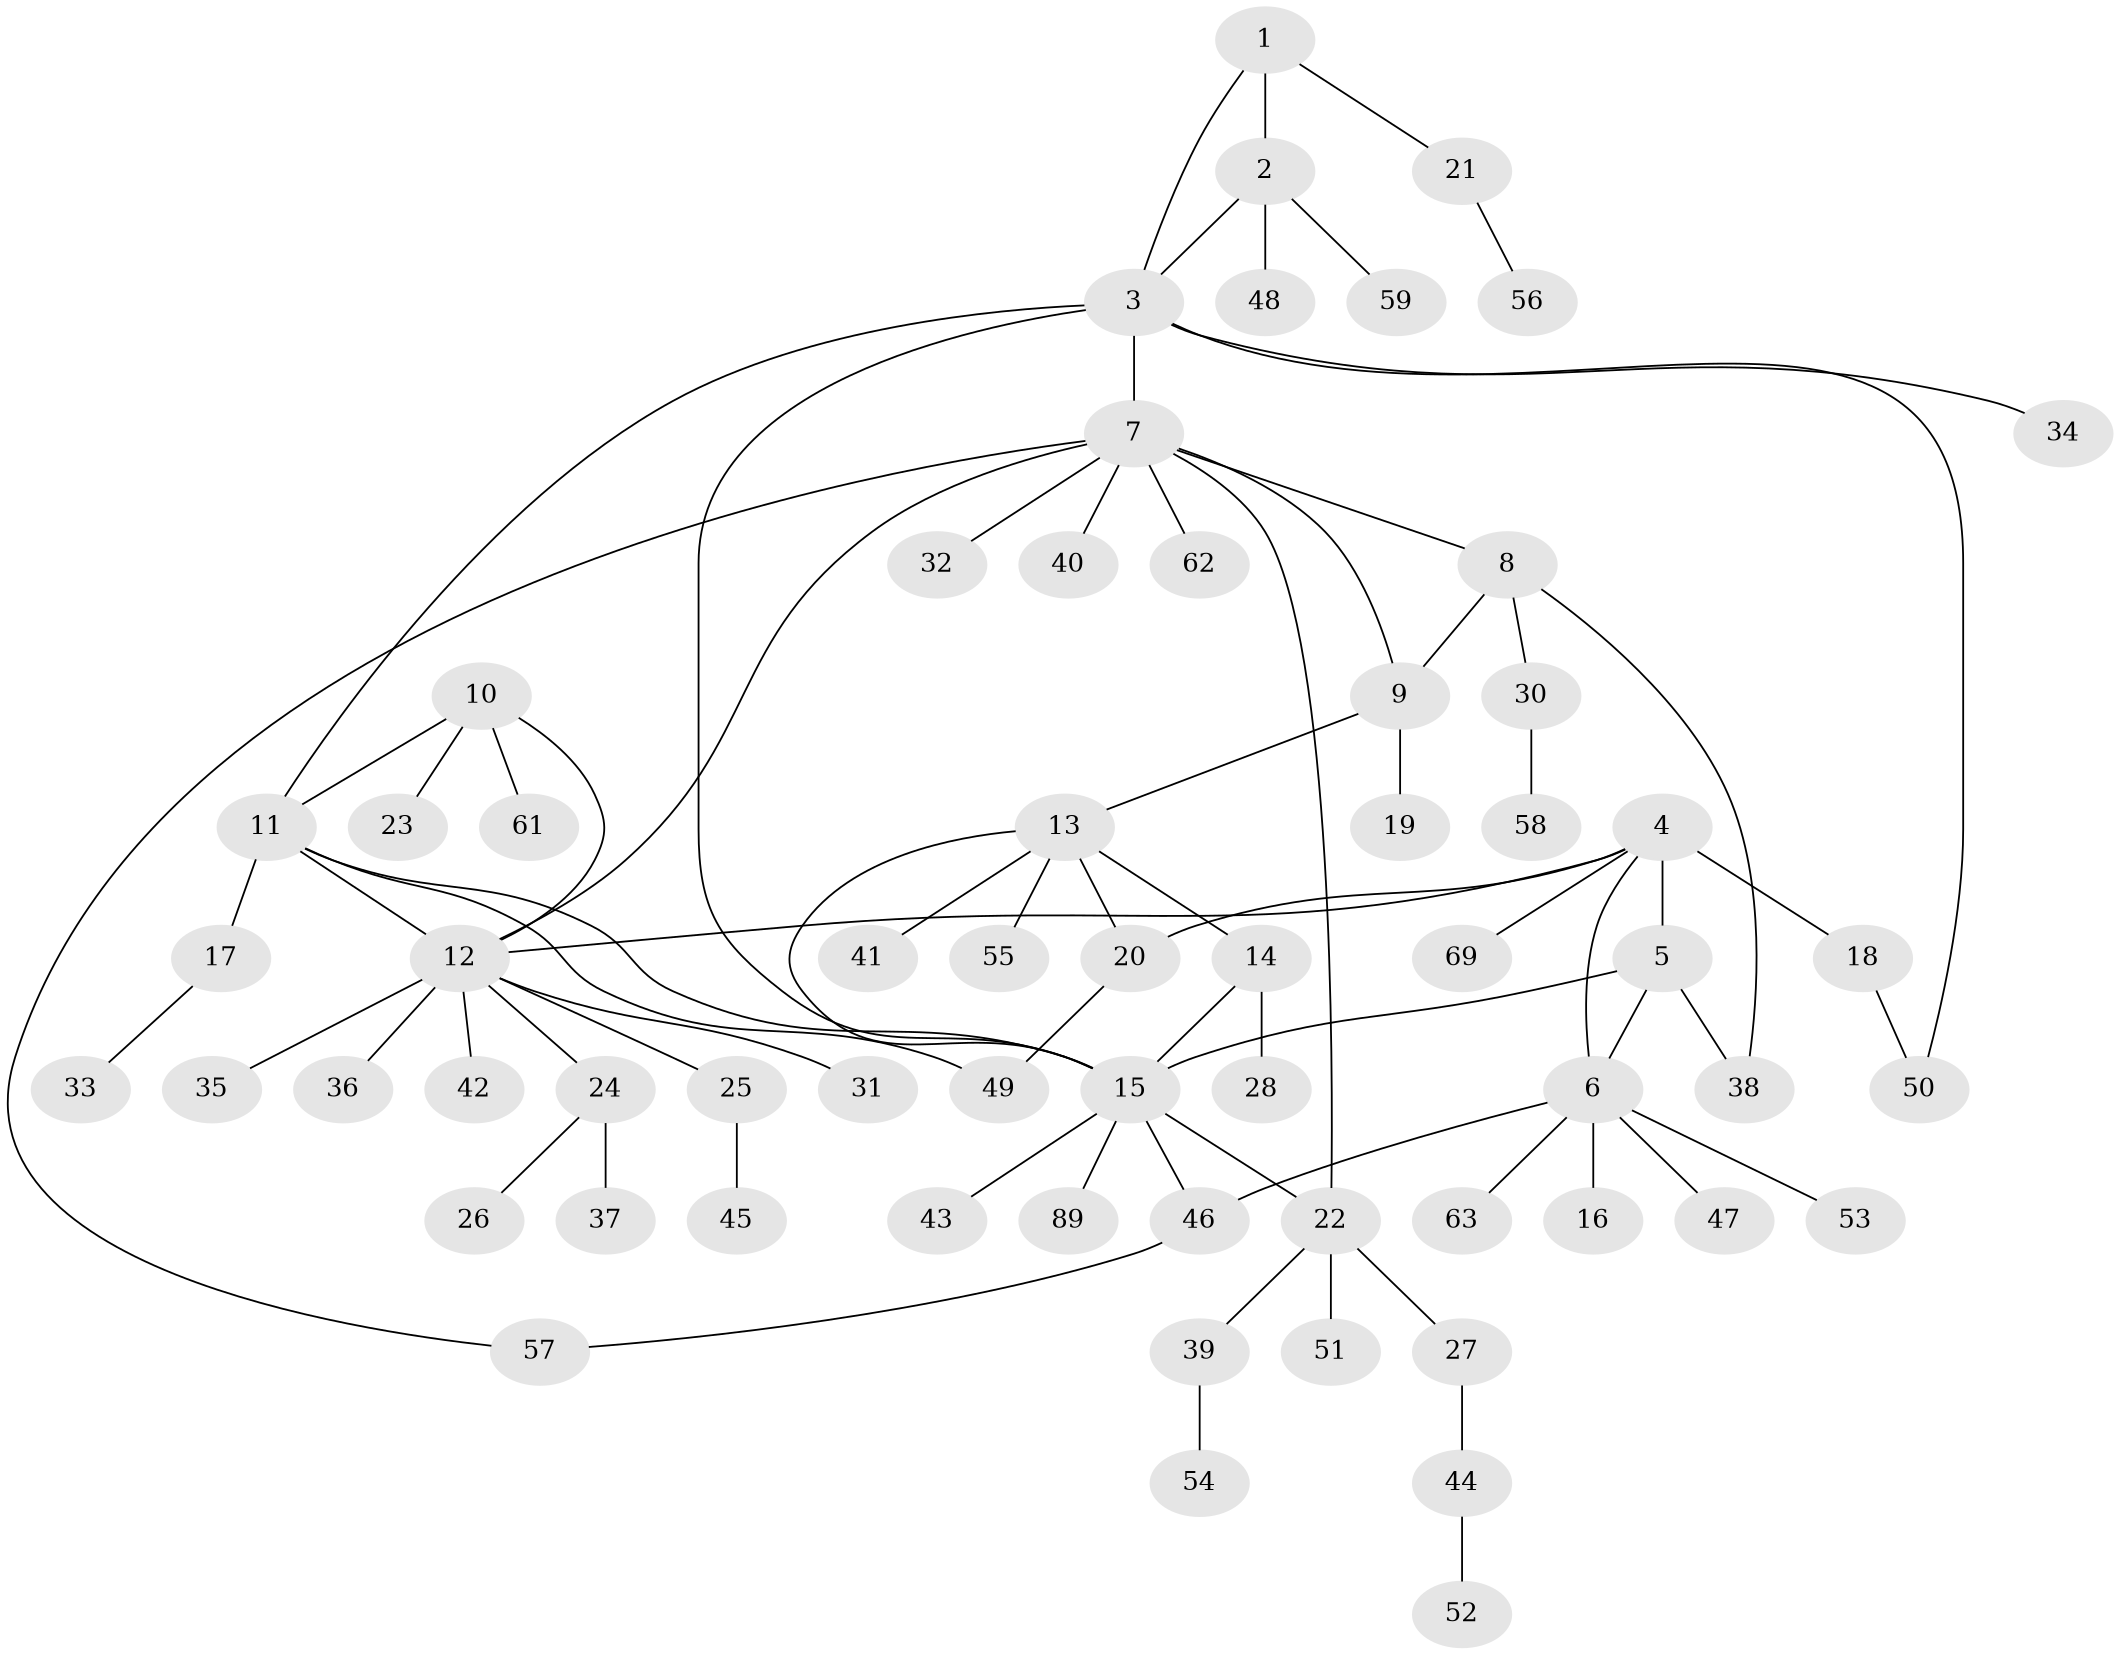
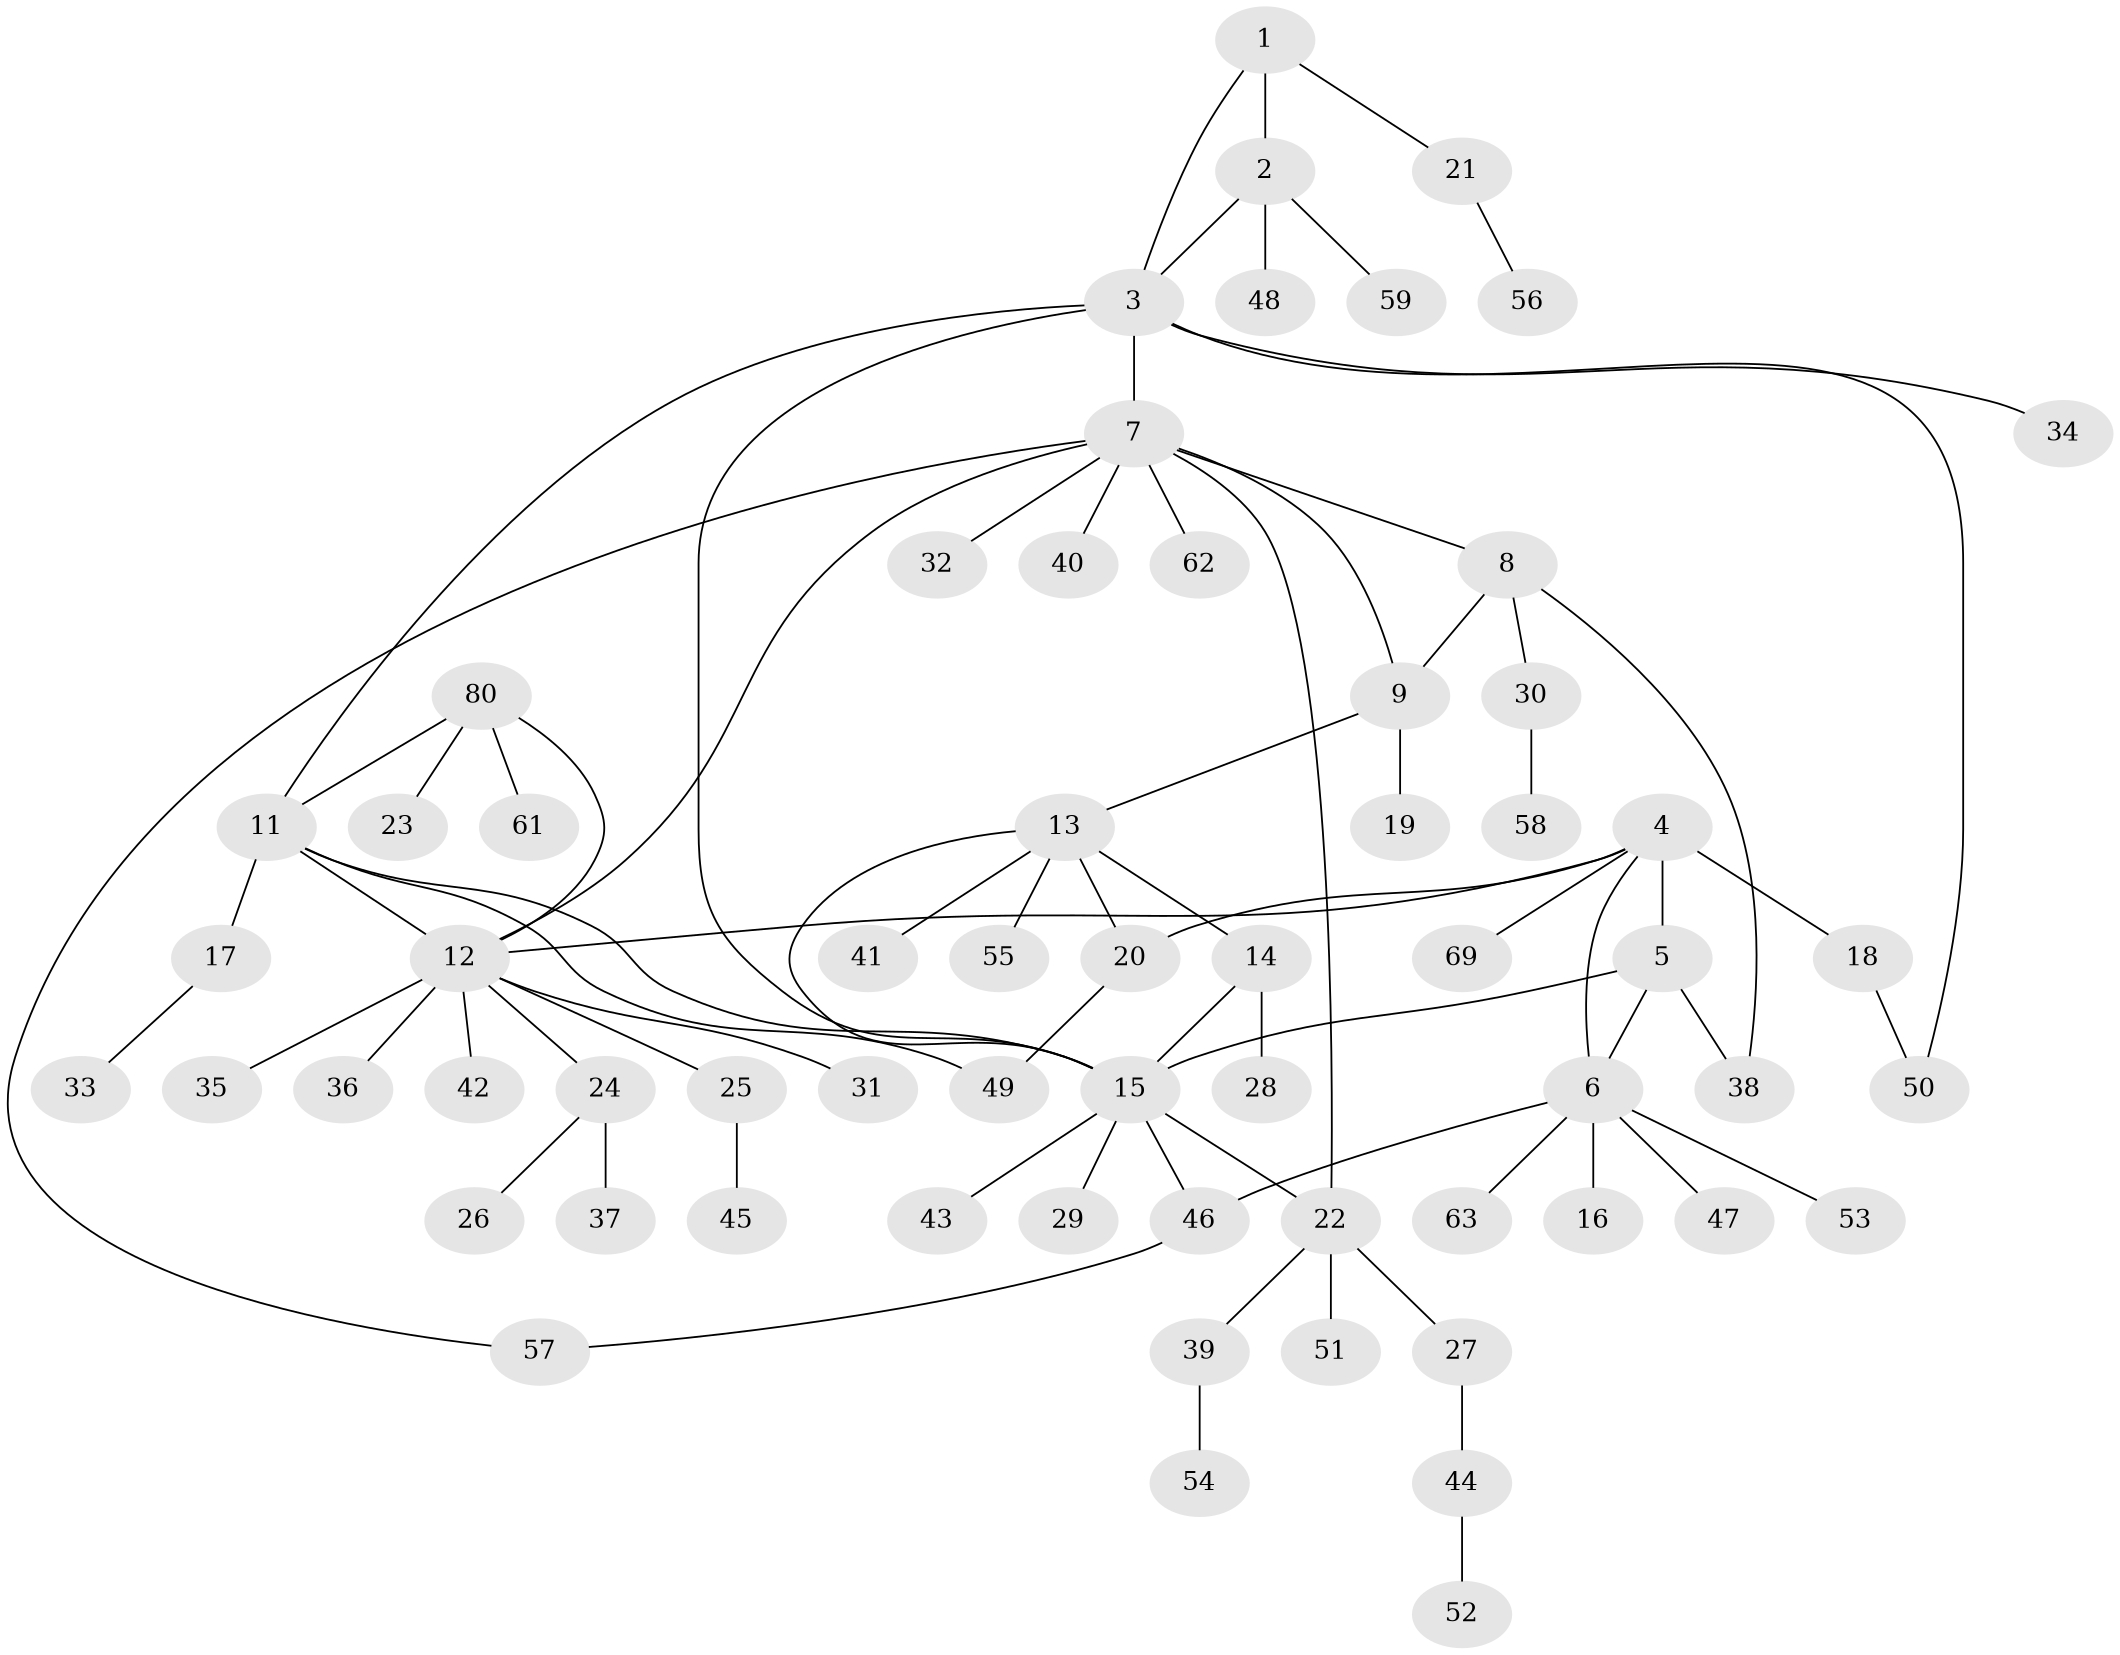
node "10": label "10" -> "80"
node "89": label "89" -> "29"
